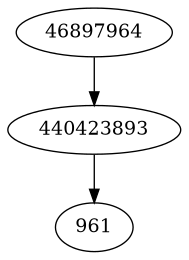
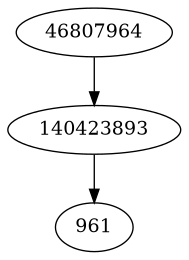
node "46897964": label "46897964" -> "46807964"
node "440423893": label "440423893" -> "140423893"
